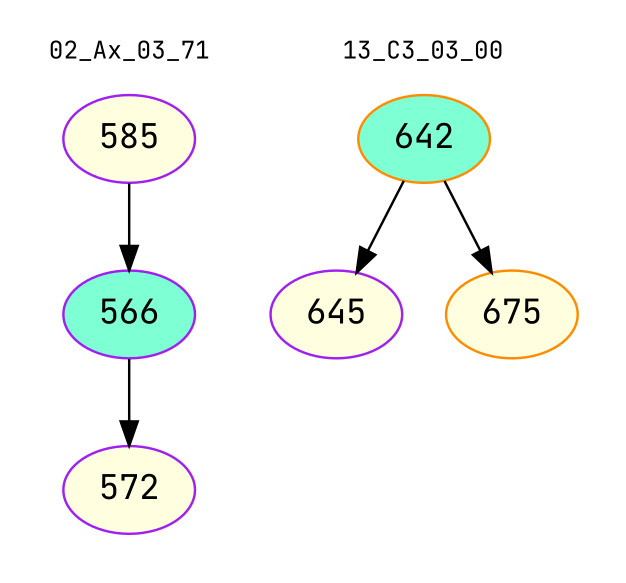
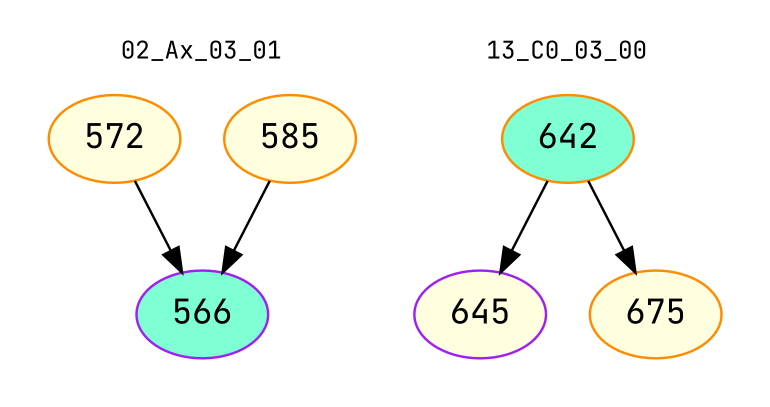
cluster "02_Ax_03_71": label "02_Ax_03_71" -> "02_Ax_03_01"
cluster "13_C3_03_00": label "13_C3_03_00" -> "13_C0_03_00"
node "585": color purple -> darkorange
edge "566" -> "572": reversed
node "572": color purple -> darkorange
